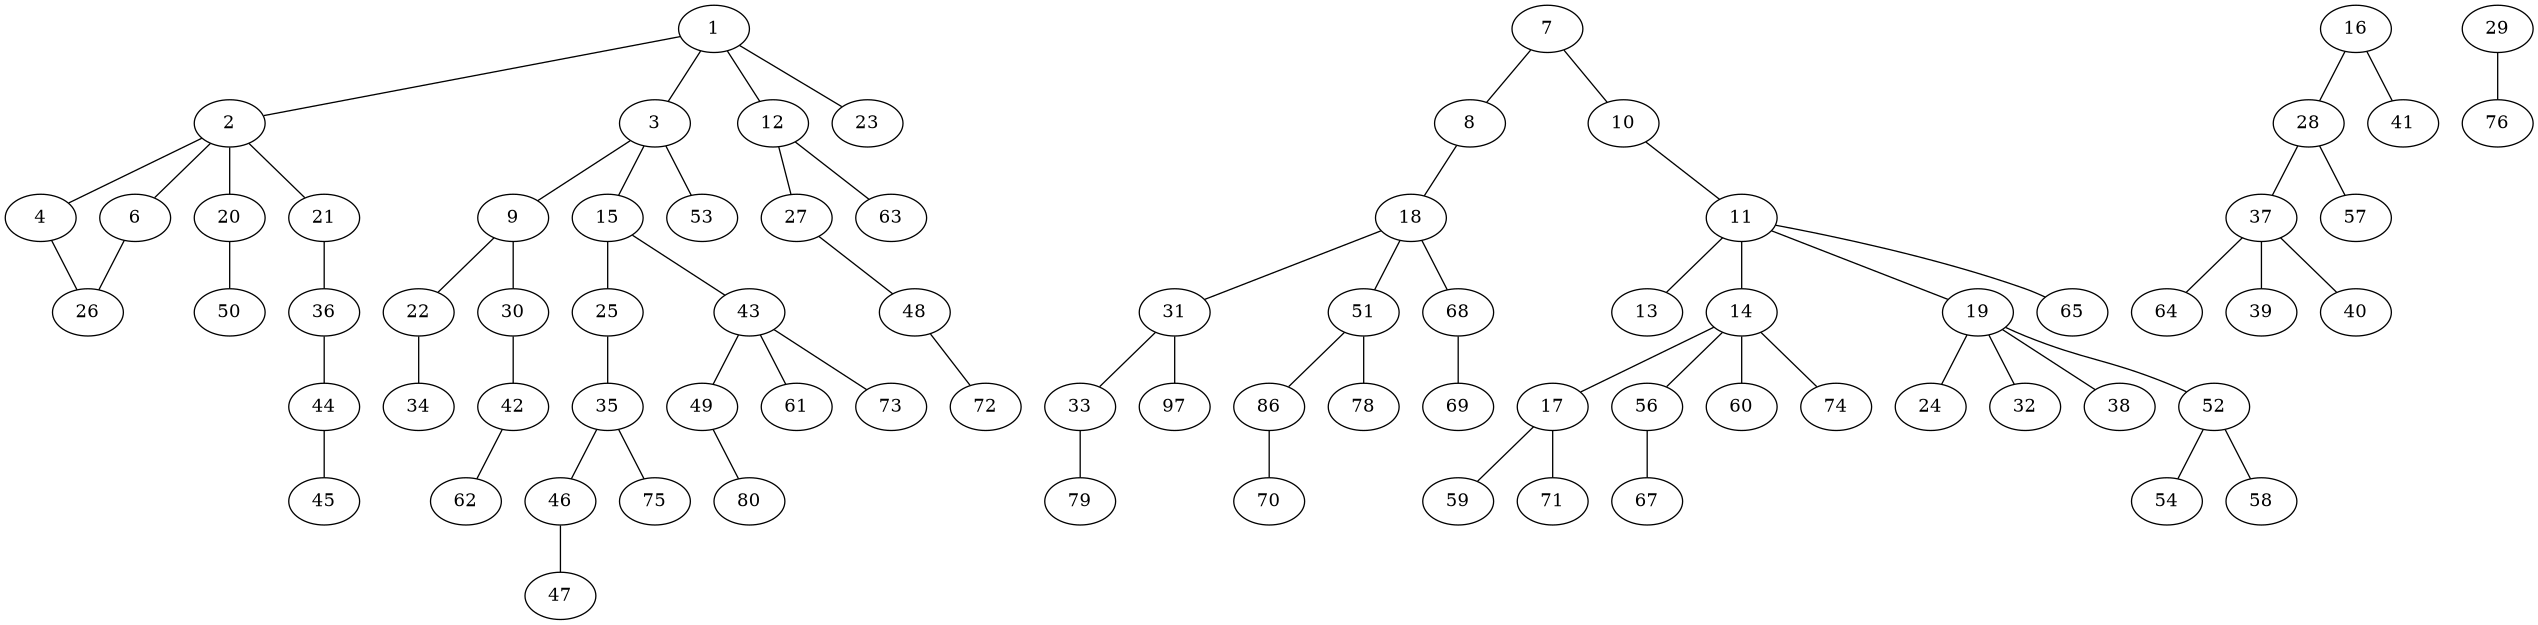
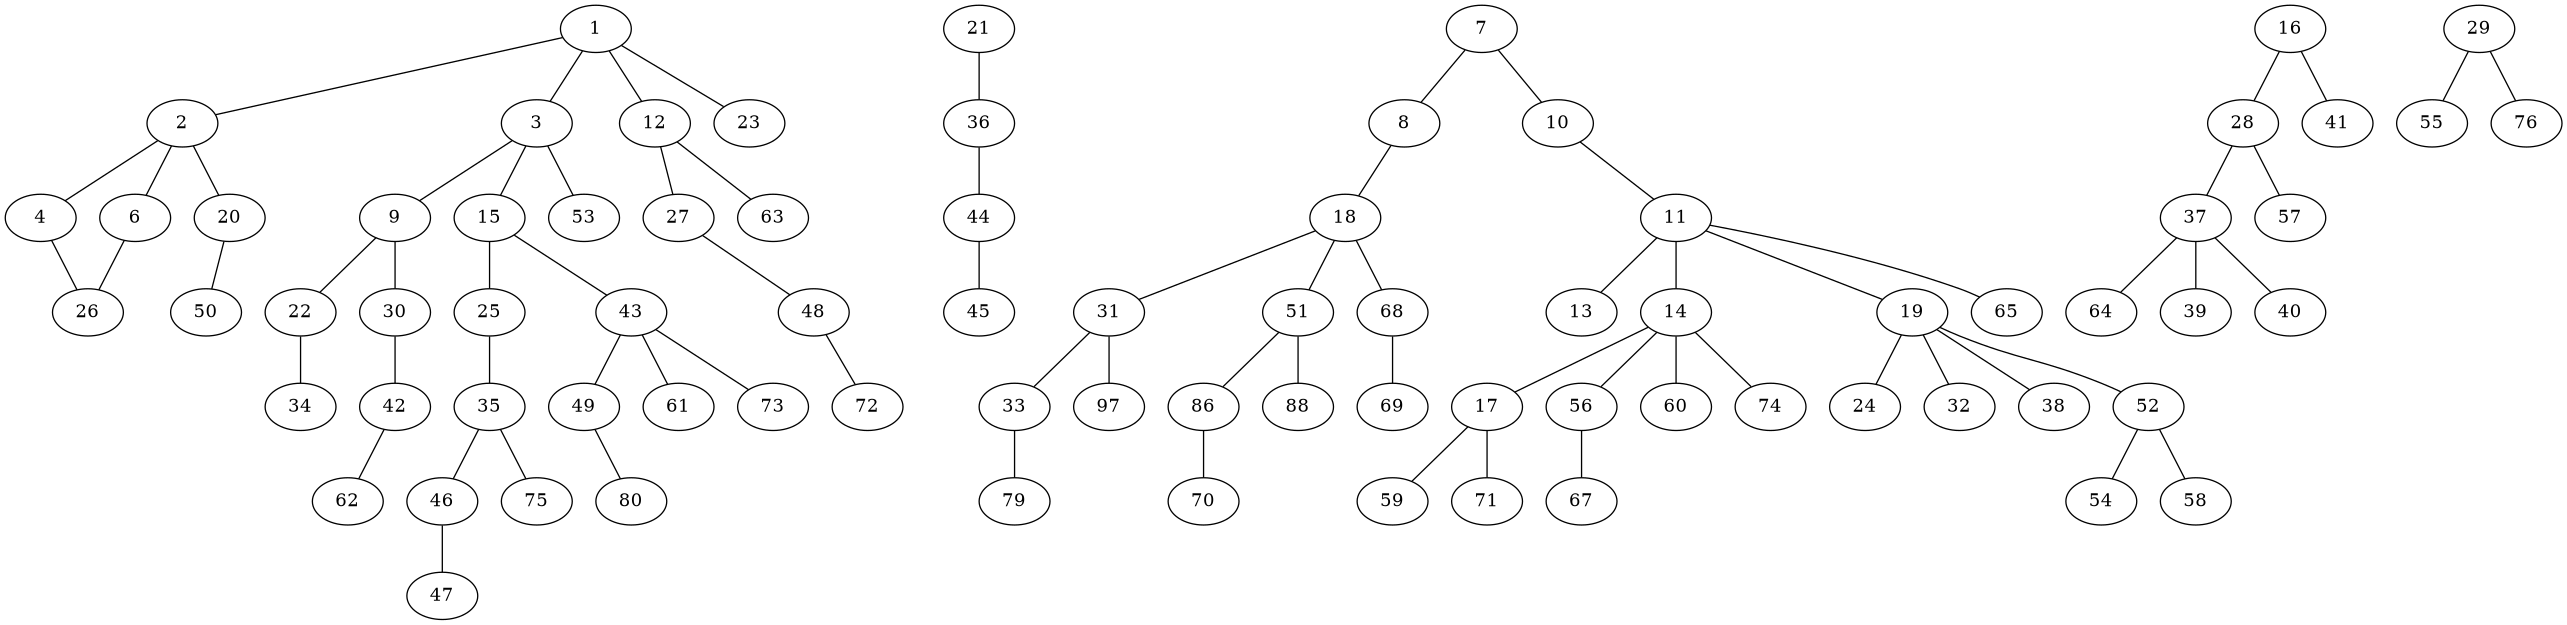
node "55": added
edge "2" -- "21": removed
node "78": label "78" -> "88"
